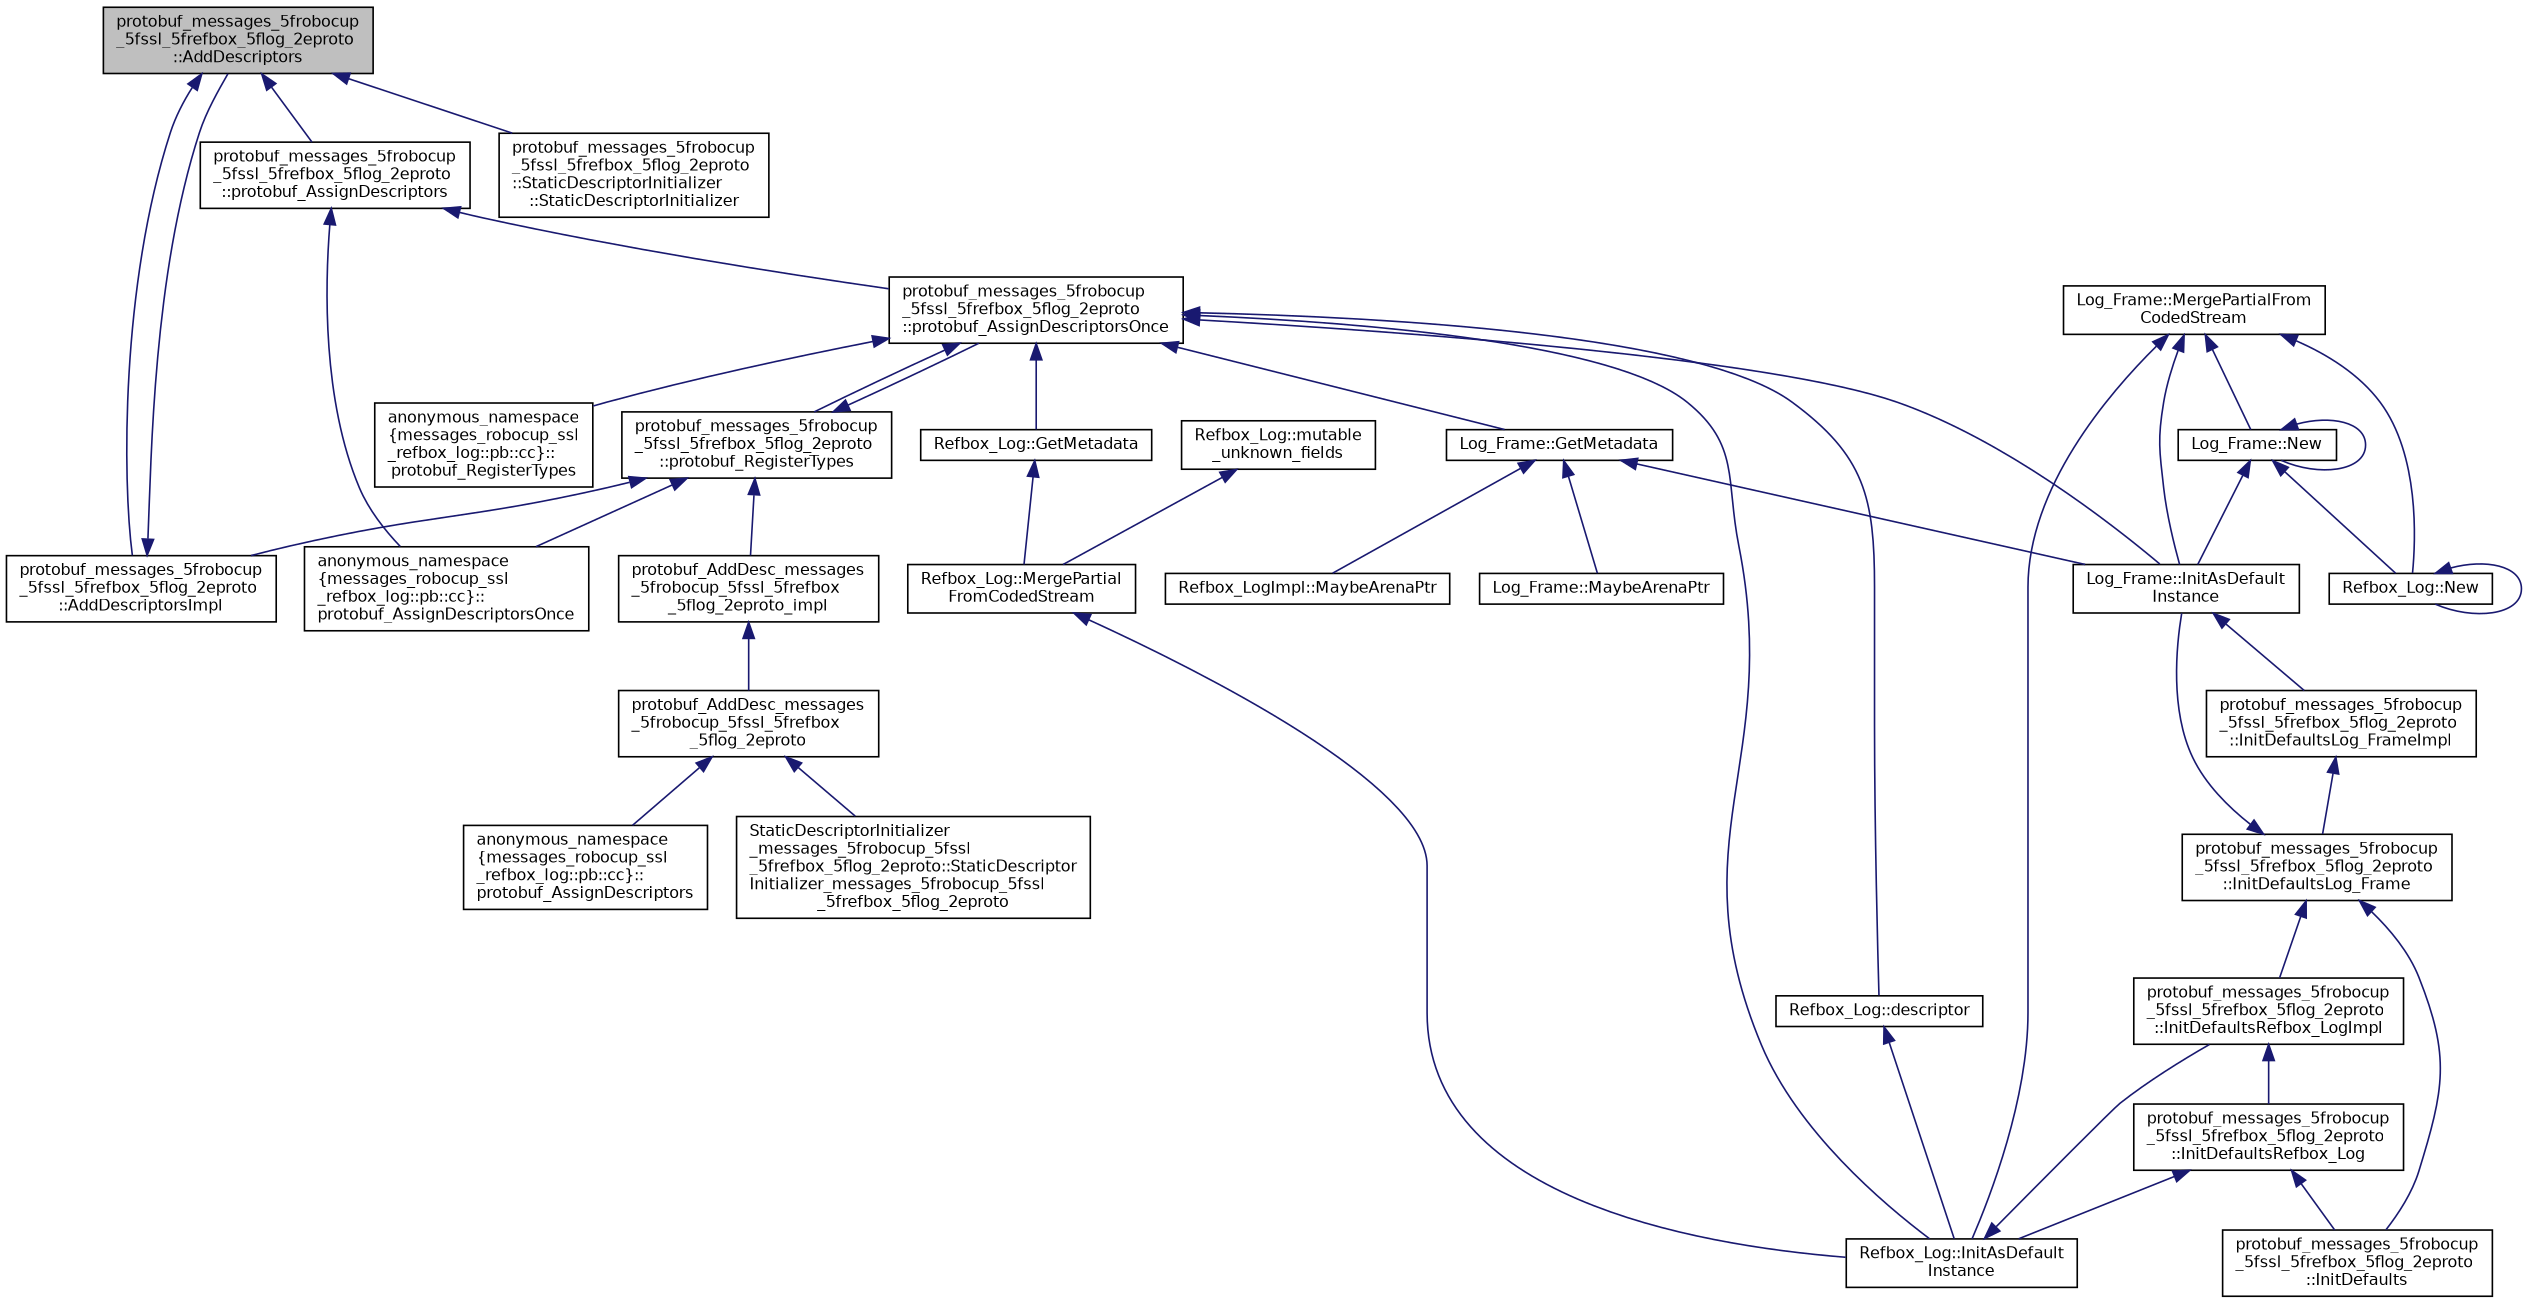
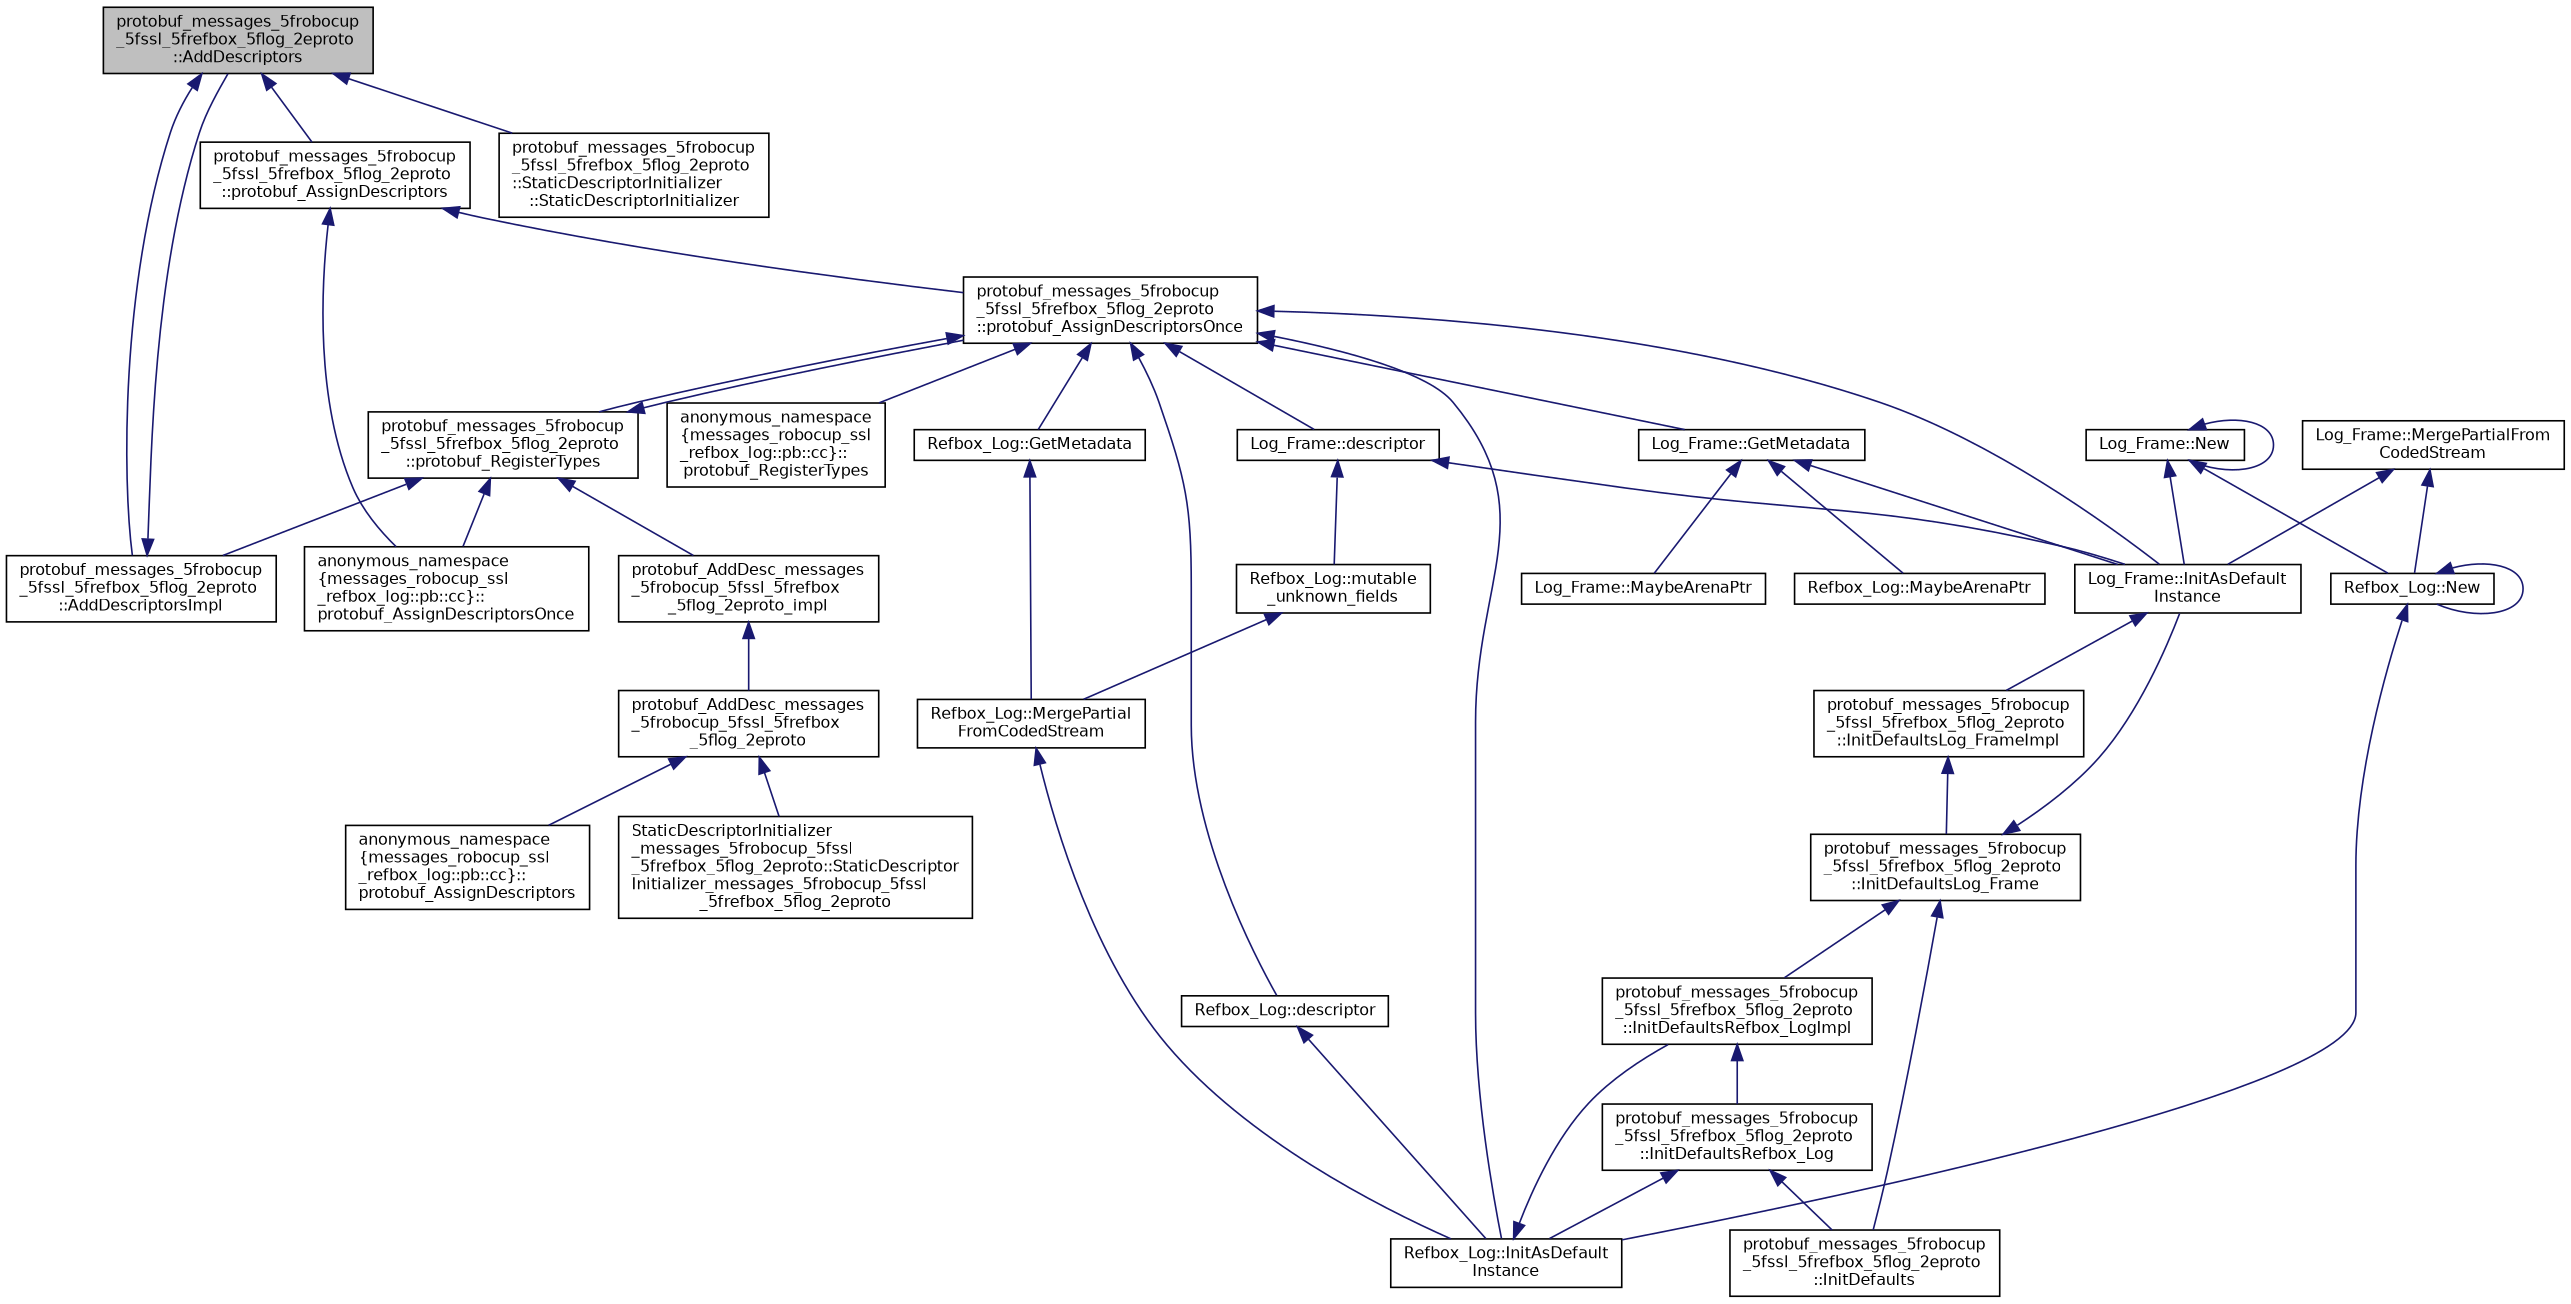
edge "Log_Frame::New" -> "Log_Frame::MergePartialFrom CodedStream": removed
node "Log_Frame::descriptor": added
node "Refbox_LogImpl::MaybeArenaPtr": label "Refbox_LogImpl::MaybeArenaPtr" -> "Refbox_Log::MaybeArenaPtr"
edge "Refbox_Log::InitAsDefault Instance" -> "Log_Frame::MergePartialFrom CodedStream": now "Refbox_Log::InitAsDefault Instance" -> "Refbox_Log::New"
